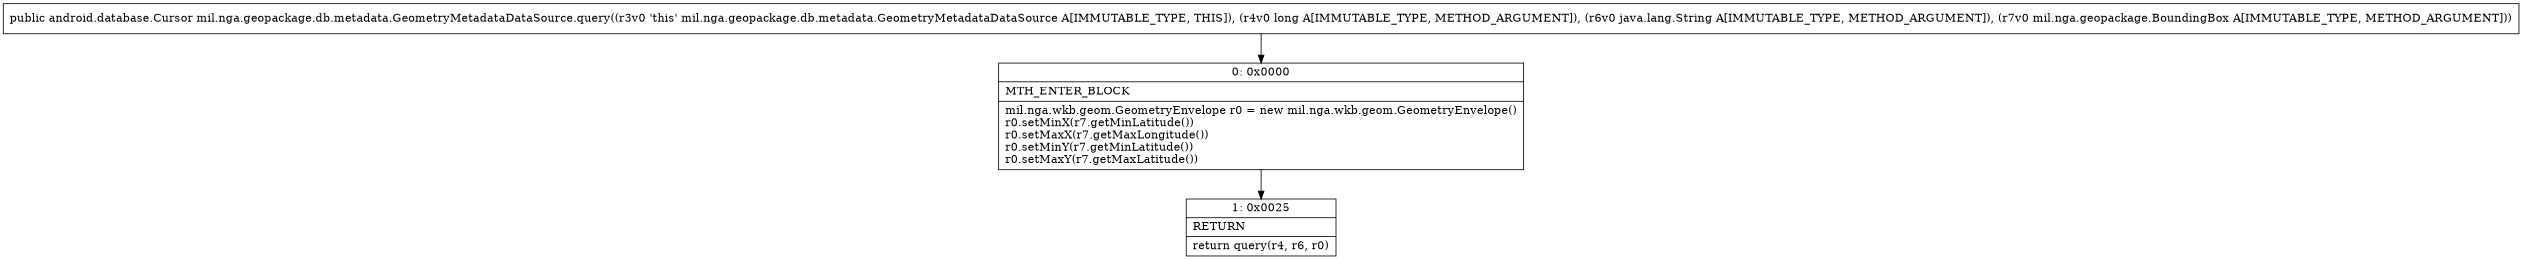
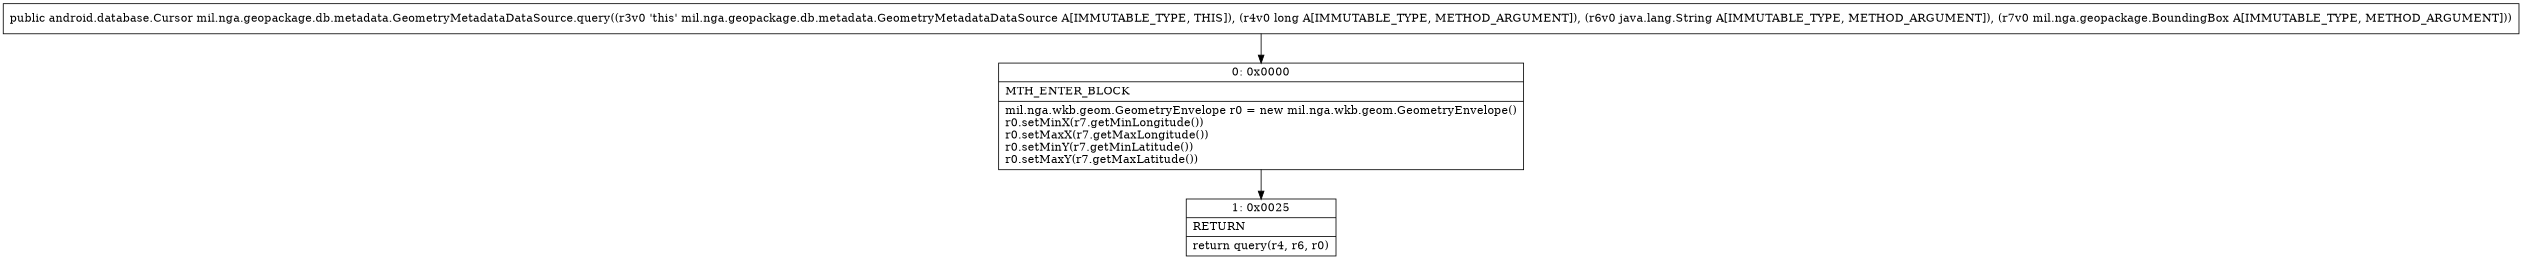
node "0: 0x0000": text "r0.setMinX(r7.getMinLatitude())" -> "r0.setMinX(r7.getMinLongitude())"
